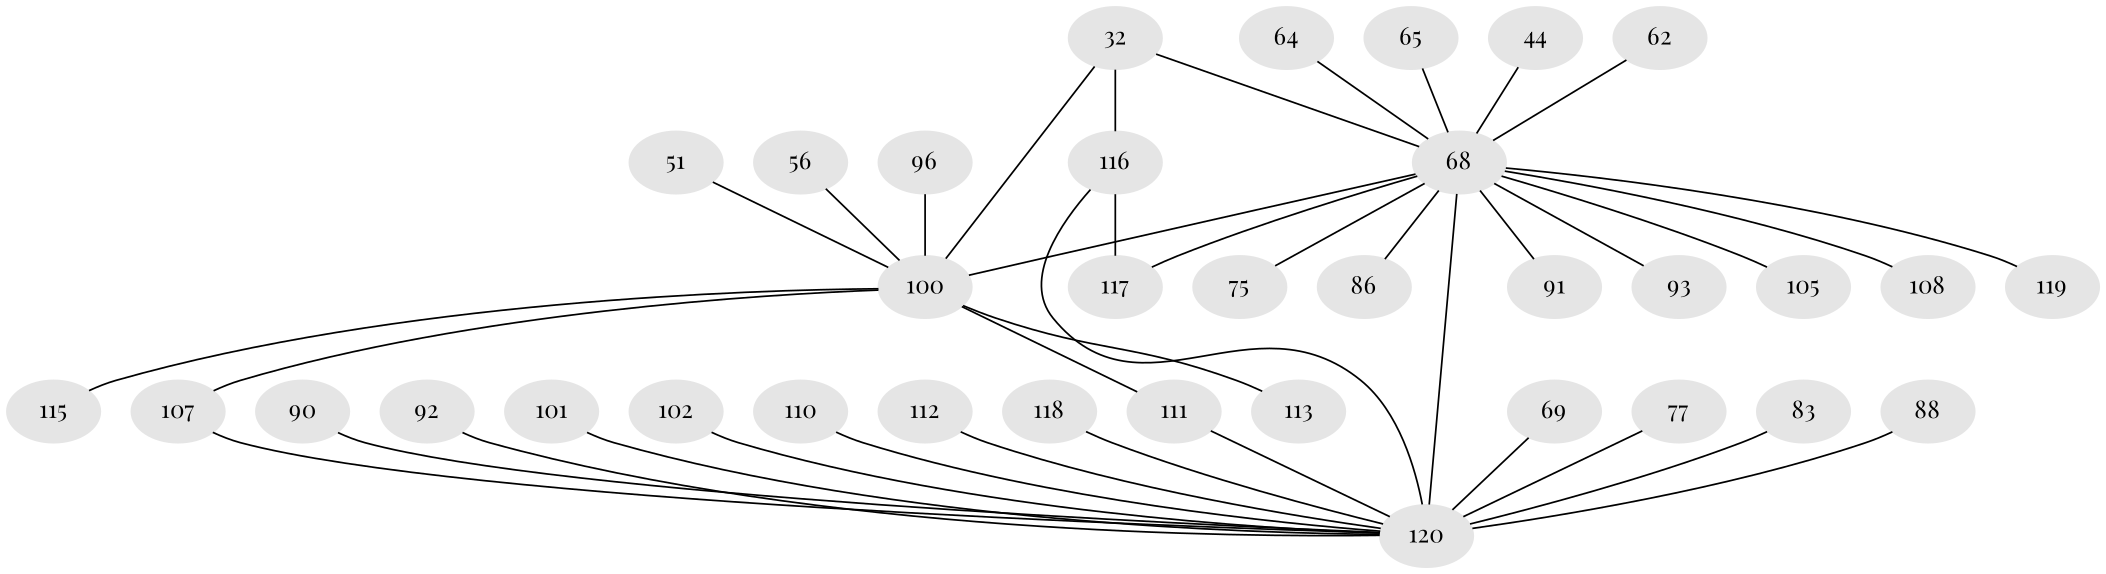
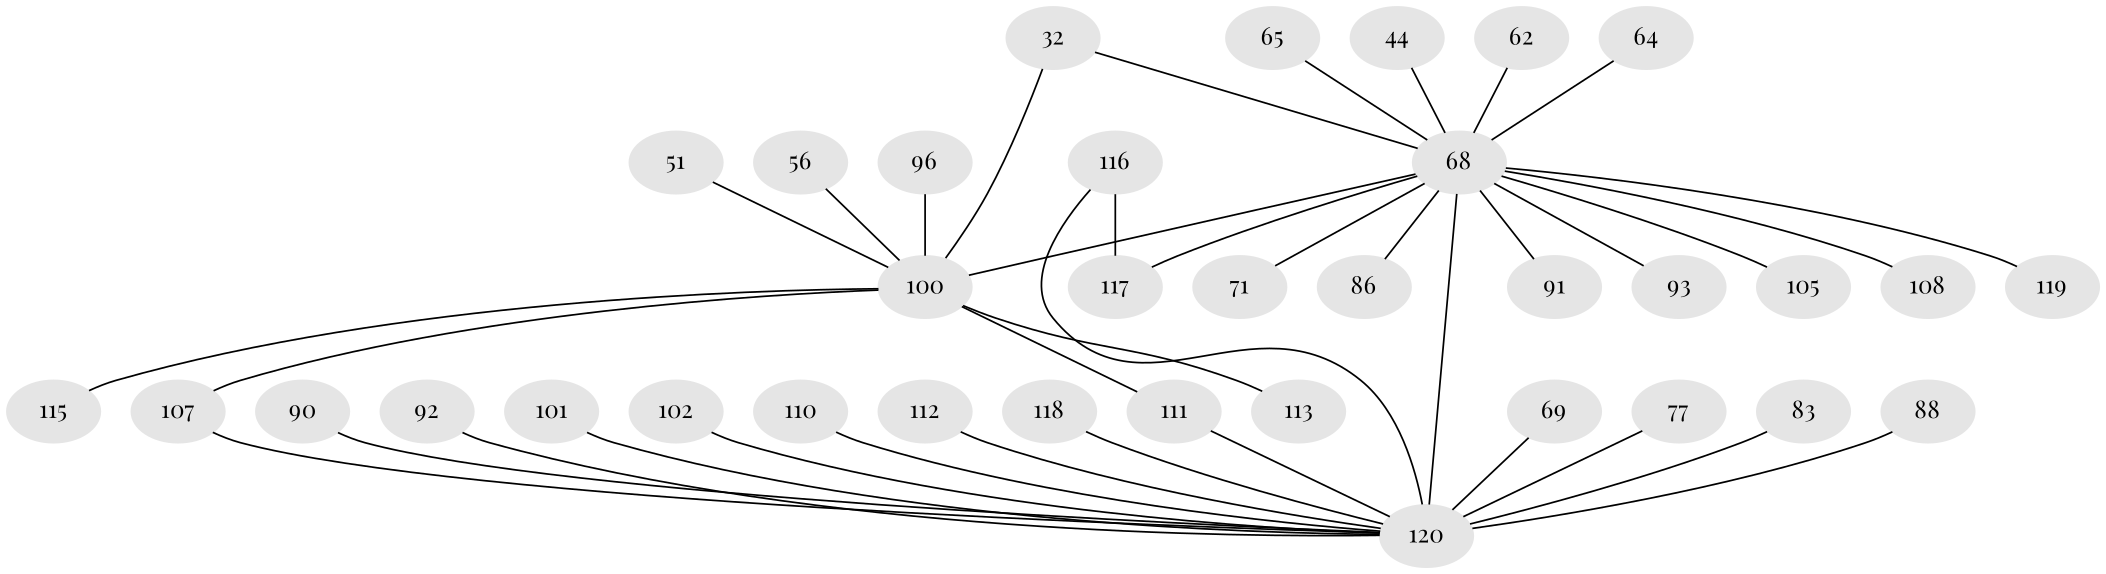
edge "32" -- "116": removed
node "75": label "75" -> "71"
